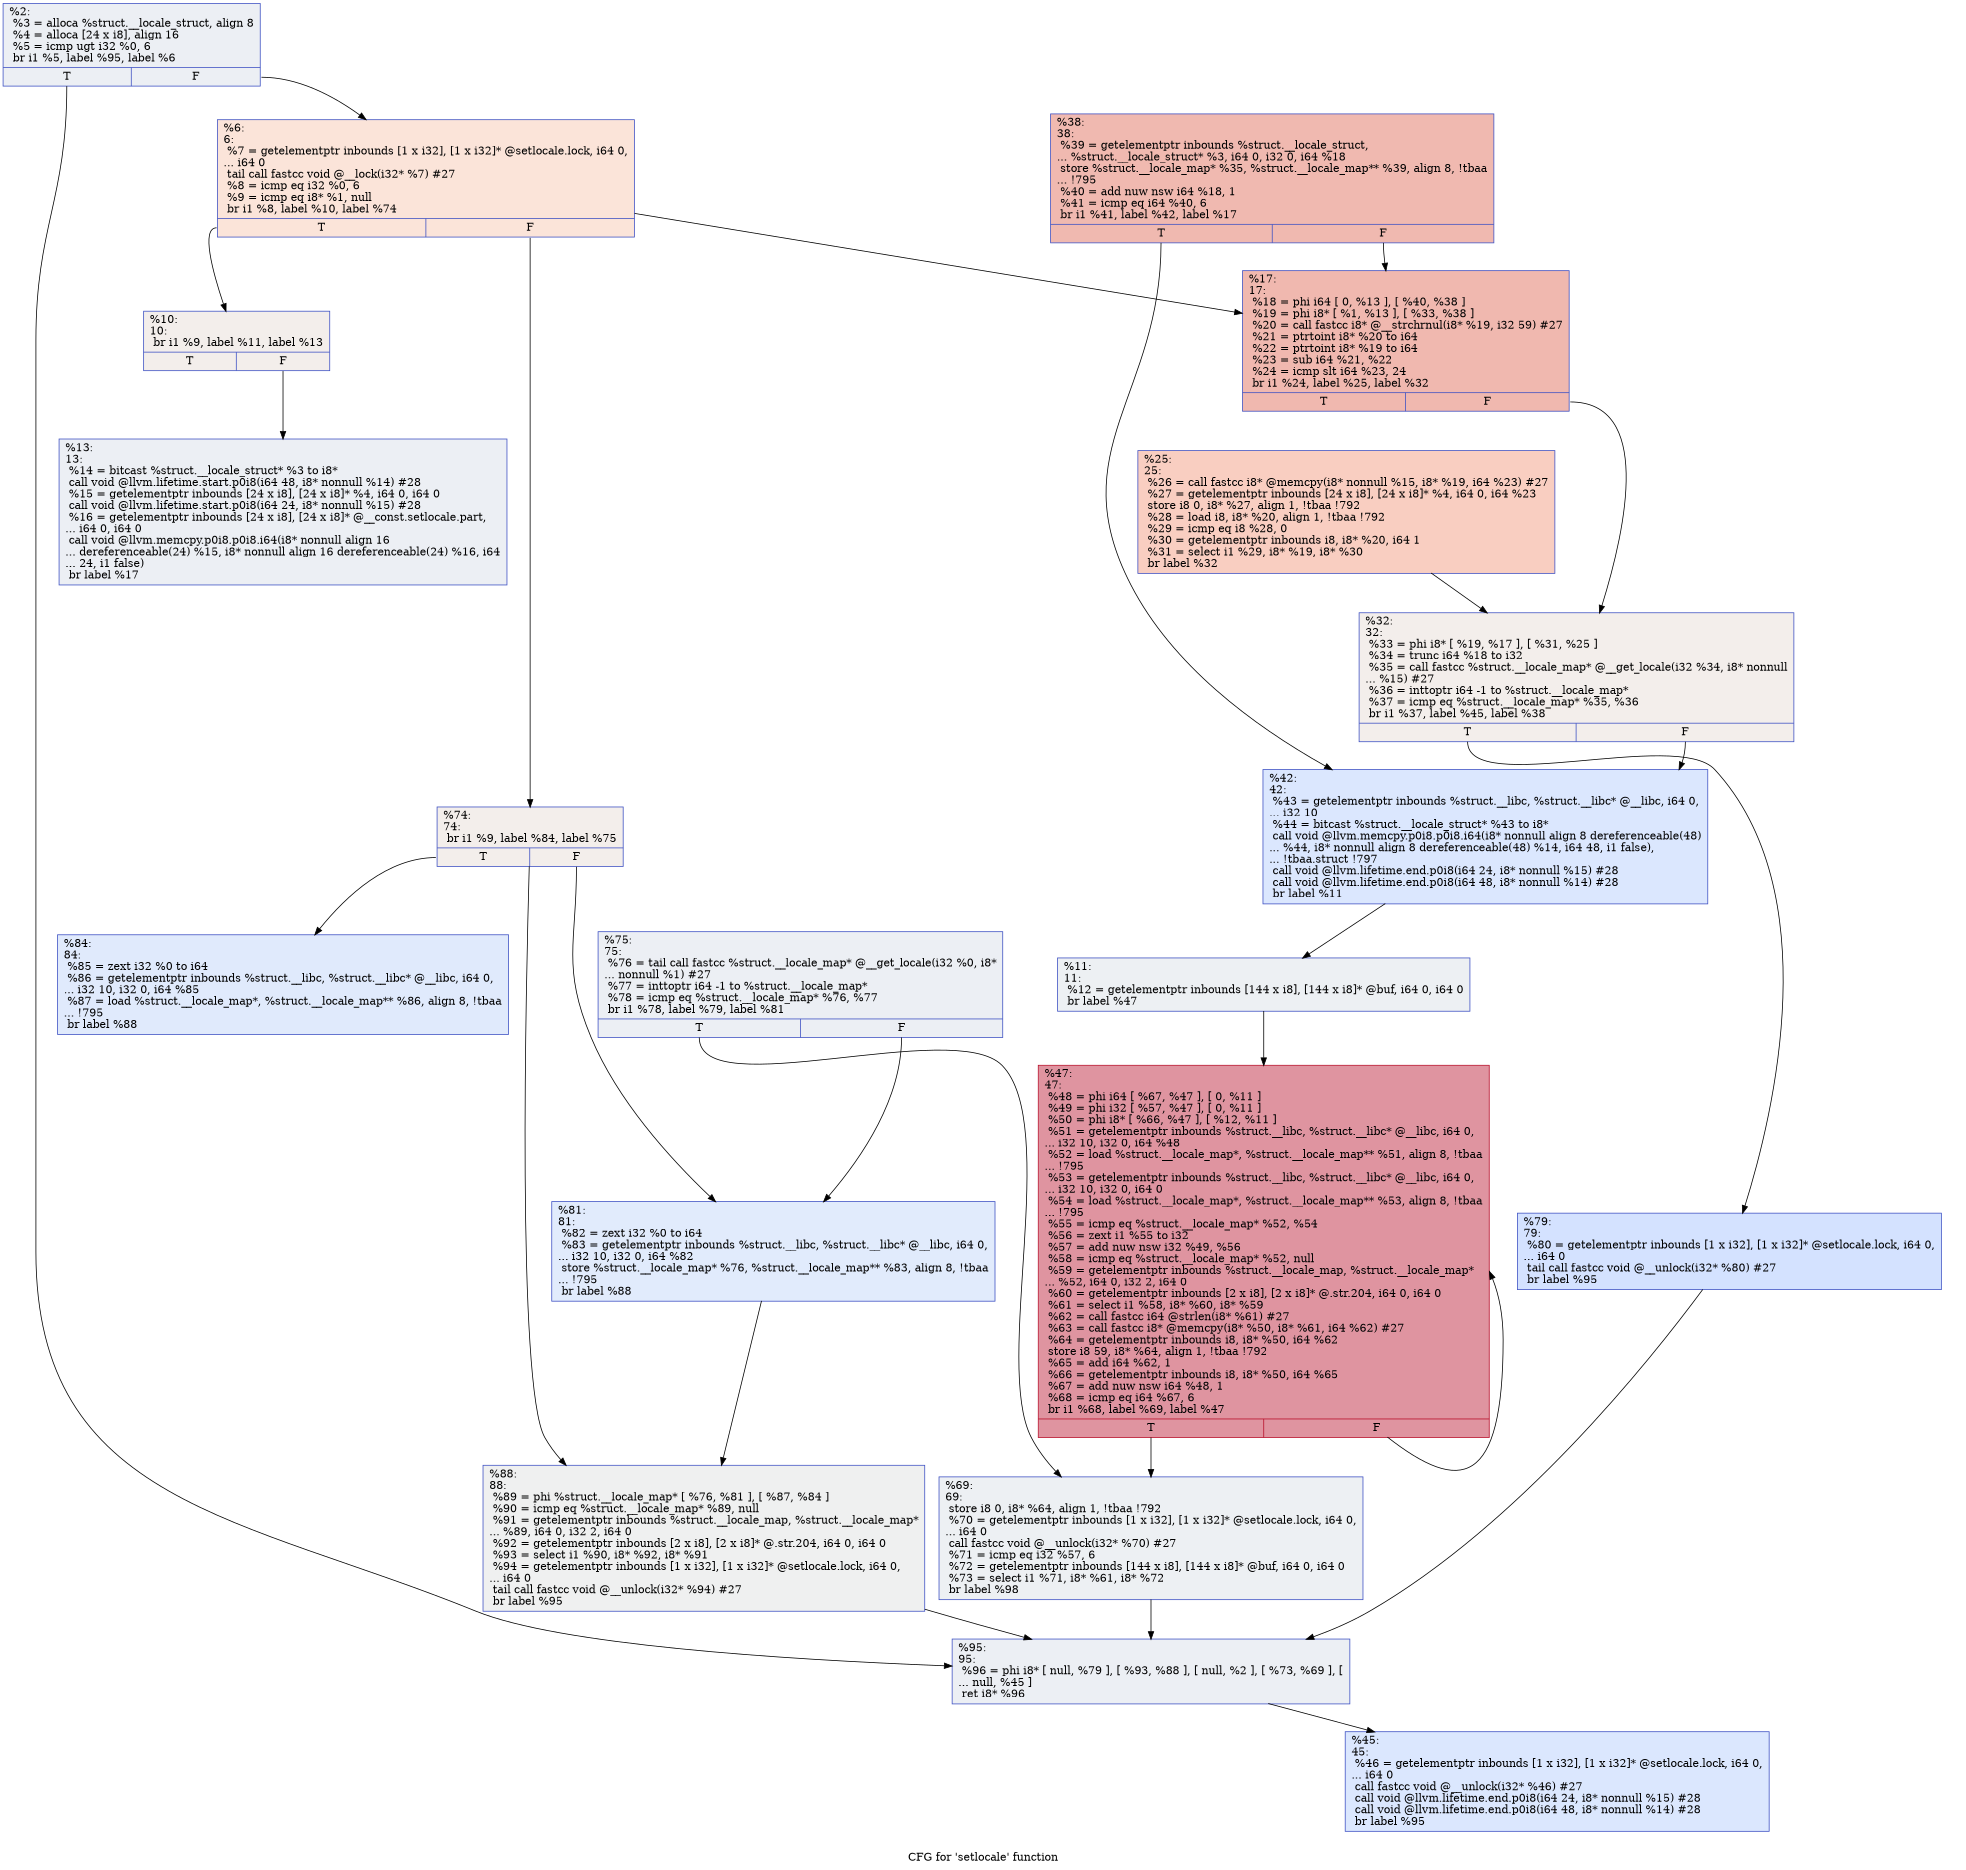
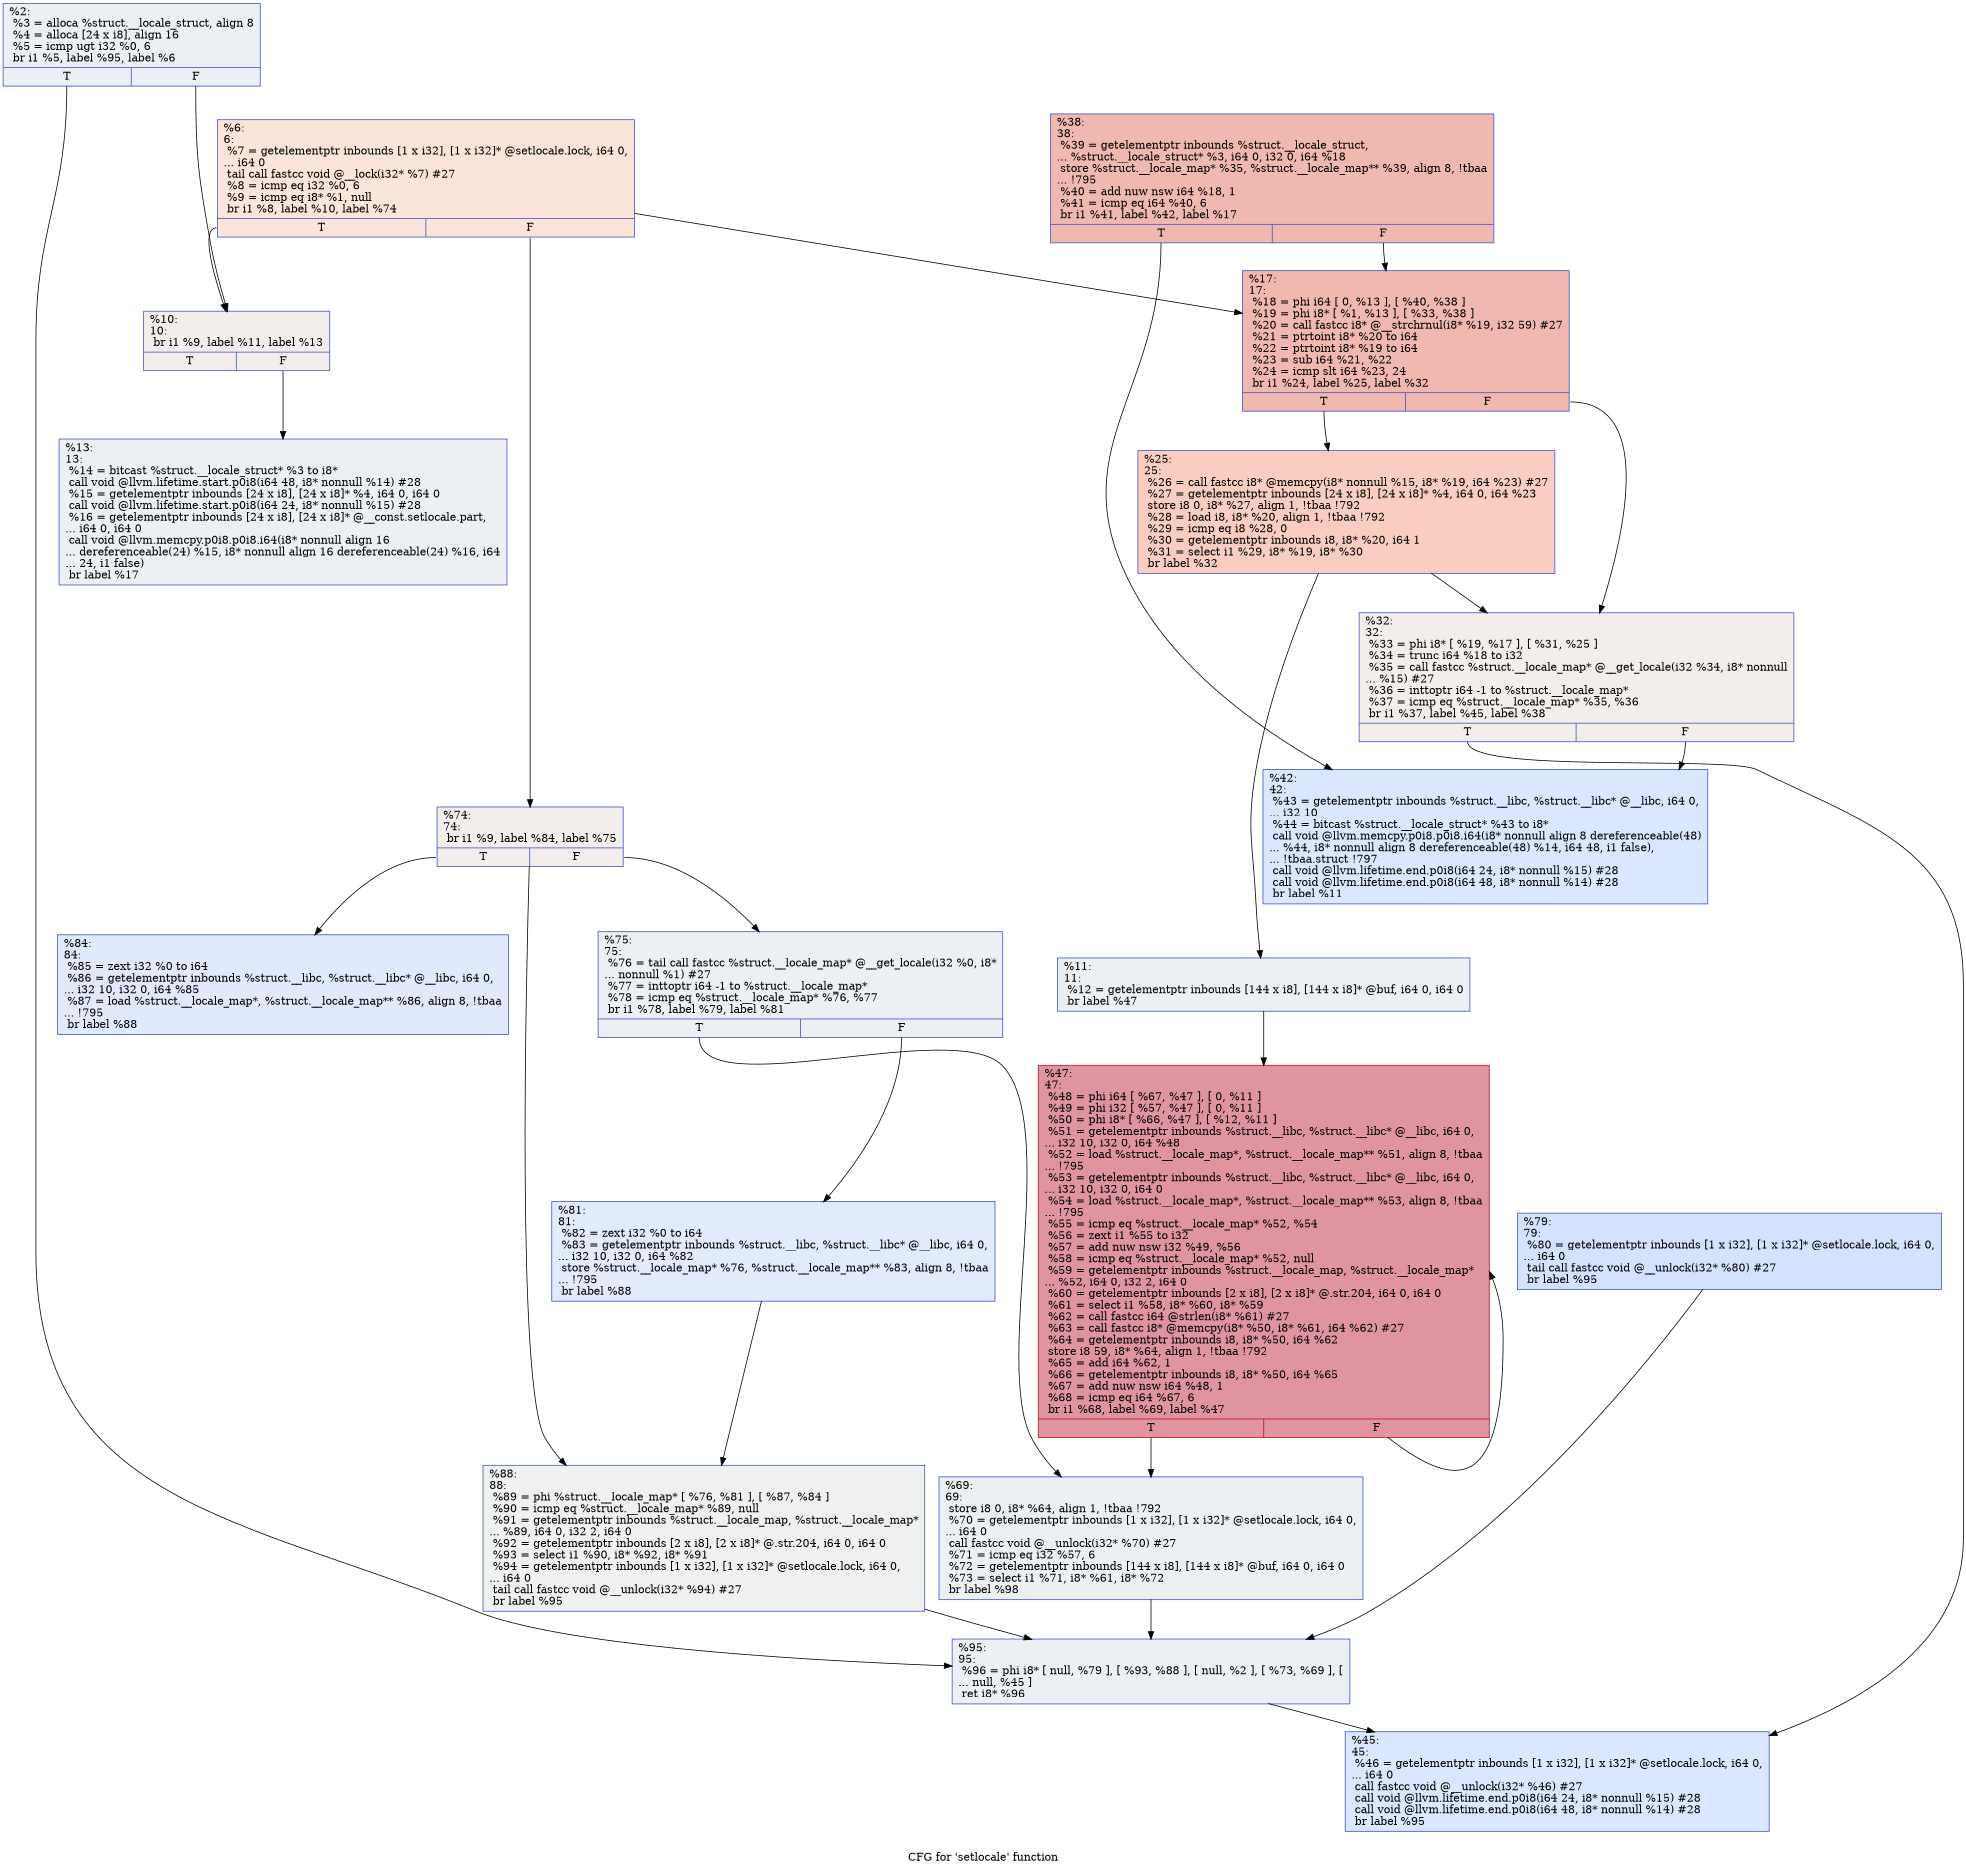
edge "%2:" -> "%6:": now "%2:" -> "%10:"
edge "%17:" -> "%25:": added
edge "%32:" -> "%79:": now "%32:" -> "%45:"
edge "%42:" -> "%11:": now "%25:" -> "%11:"
edge "%74:" -> "%81:": now "%74:" -> "%75:"
